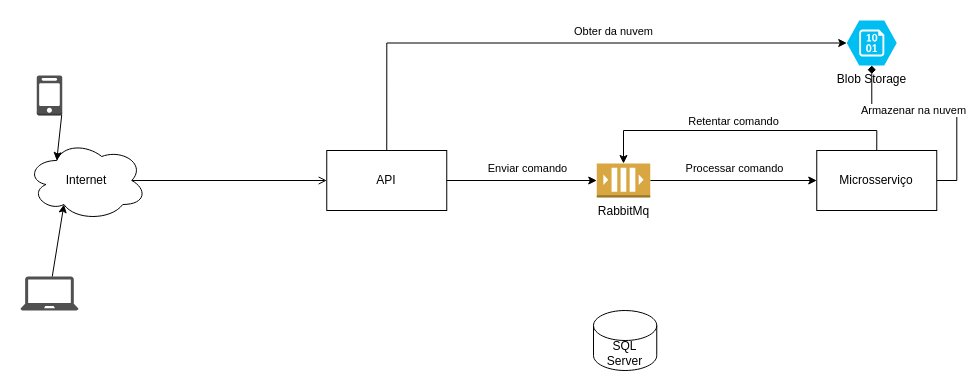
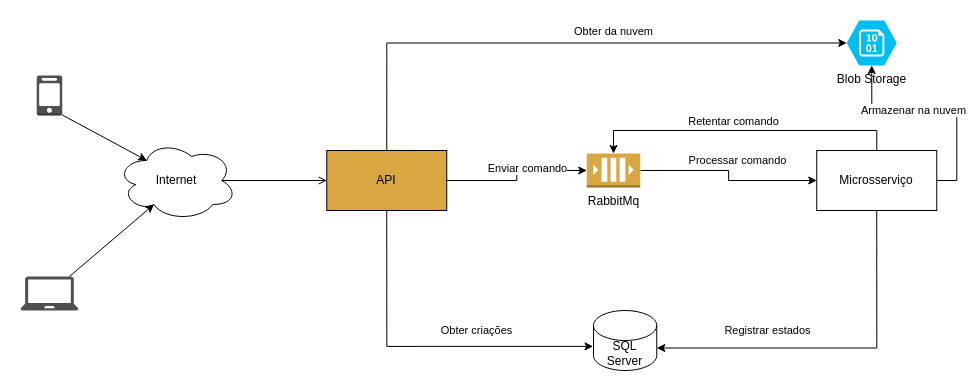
edge "Microsserviço" -> "Blob Storage": arrowhead diamond -> classic
node "Internet": moved (87, 181) -> (177, 181)
node "API": fillcolor #ffffff -> #d9a741
node "RabbitMq": moved (624, 181) -> (614, 171)
edge "API" -> "SQL Server": added, label "Obter criações"
edge "Microsserviço" -> "SQL Server": added, label "Registrar estados"
